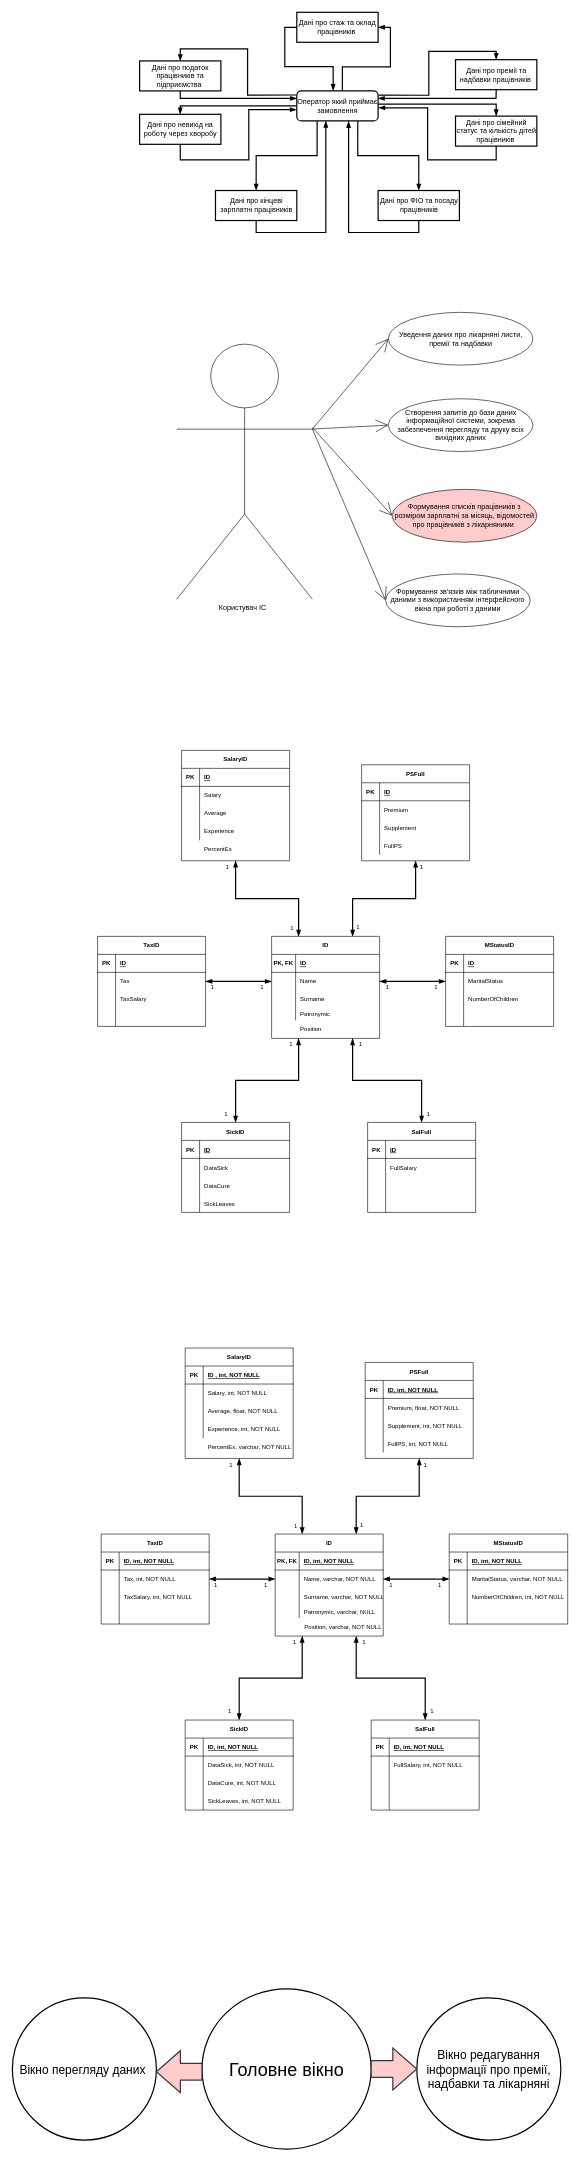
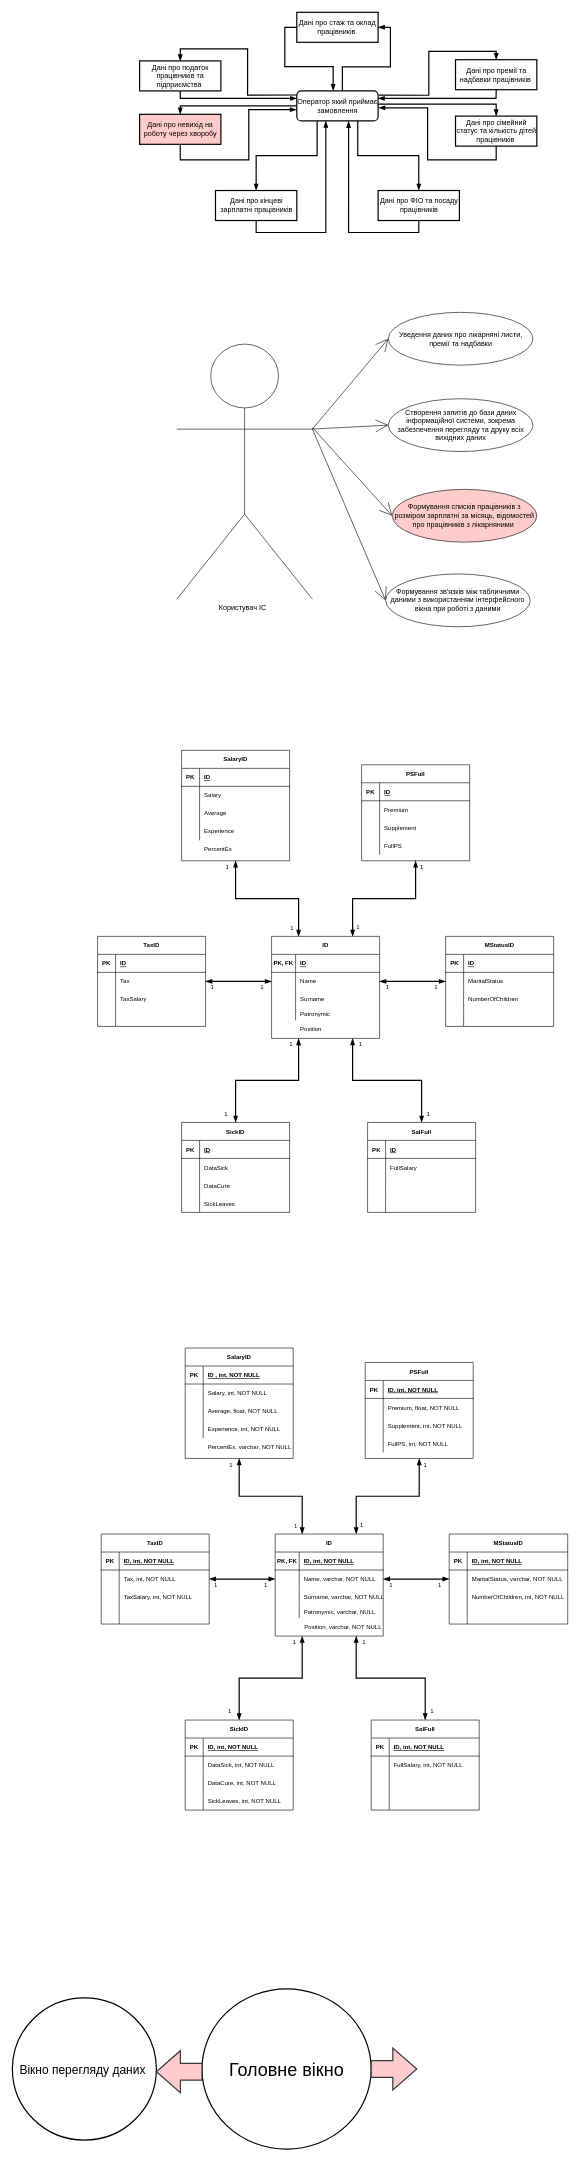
node "Дані про невихід на роботу через хворобу": fillcolor #ffffff -> #ffcccc
node "Вікно редагування інформації про премії, надбавки та лікарняні": removed
